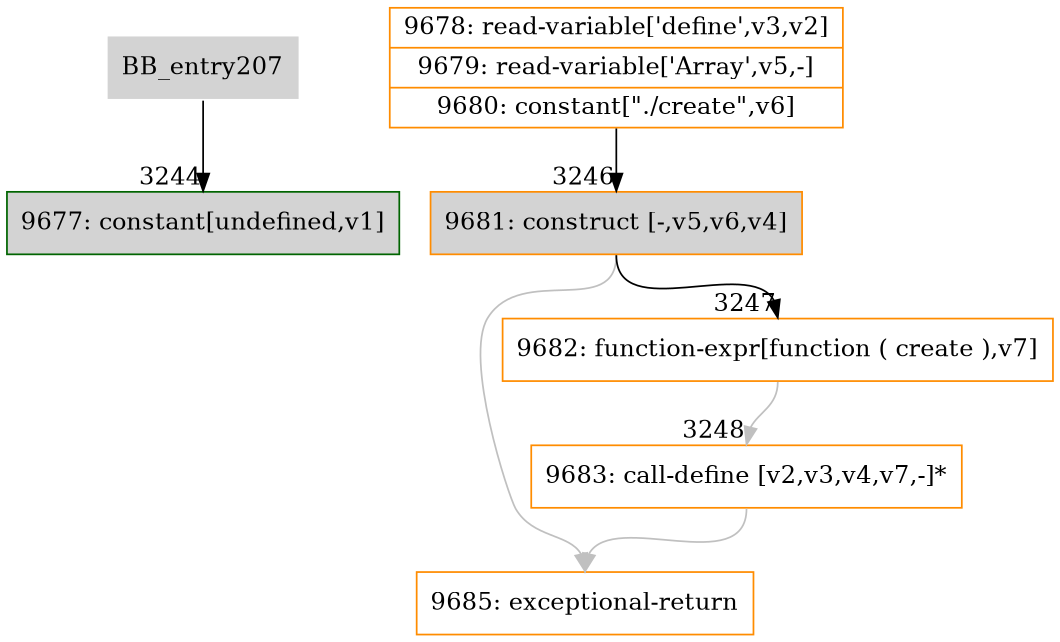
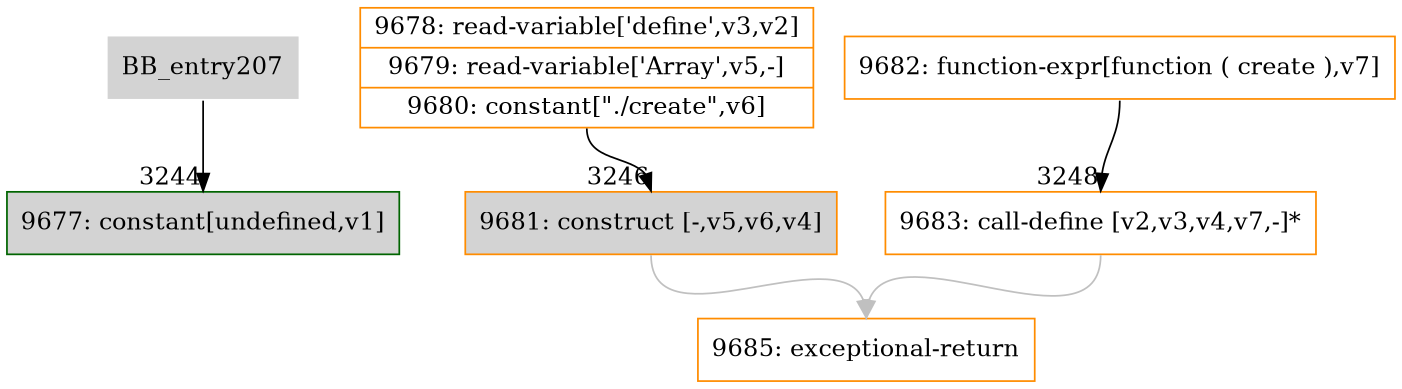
edge "9681: construct [-,v5,v6,v4]" -> "9682: function-expr[function ( create ),v7]": removed
edge "9682: function-expr[function ( create ),v7]" -> "9683: call-define [v2,v3,v4,v7,-]*": color gray -> black
